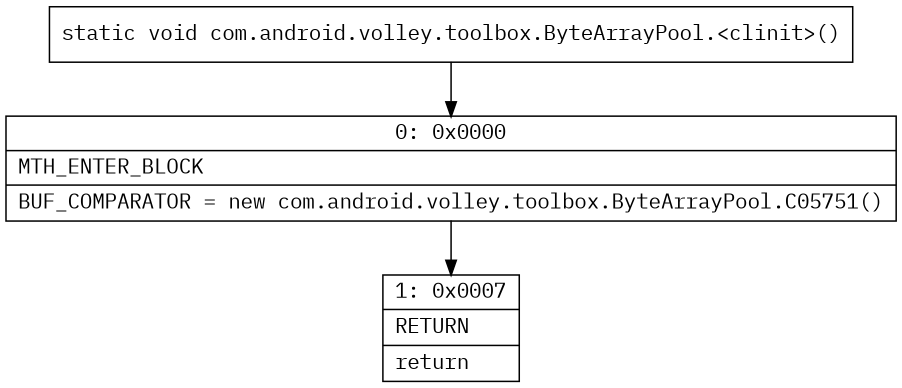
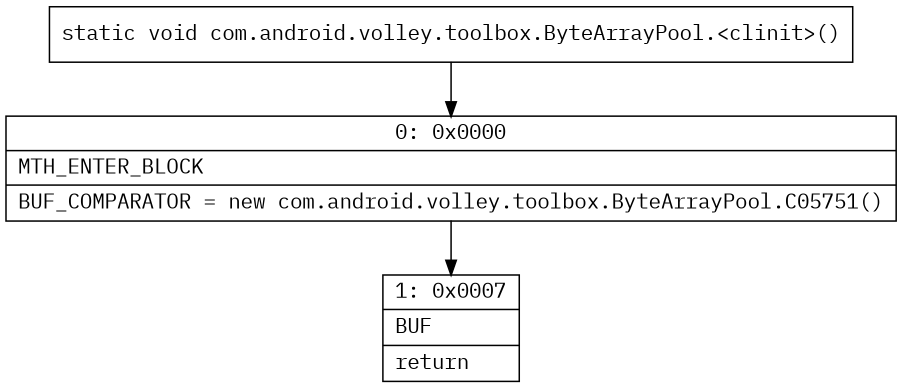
node "1: 0x0007": text "RETURN" -> "BUF"
